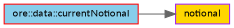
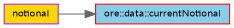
edge "ore::data::currentNotional" -> "notional": reversed
